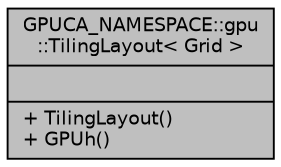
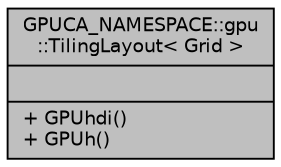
node "GPUCA_NAMESPACE::gpu": text "+ TilingLayout()" -> "+ GPUhdi()"
